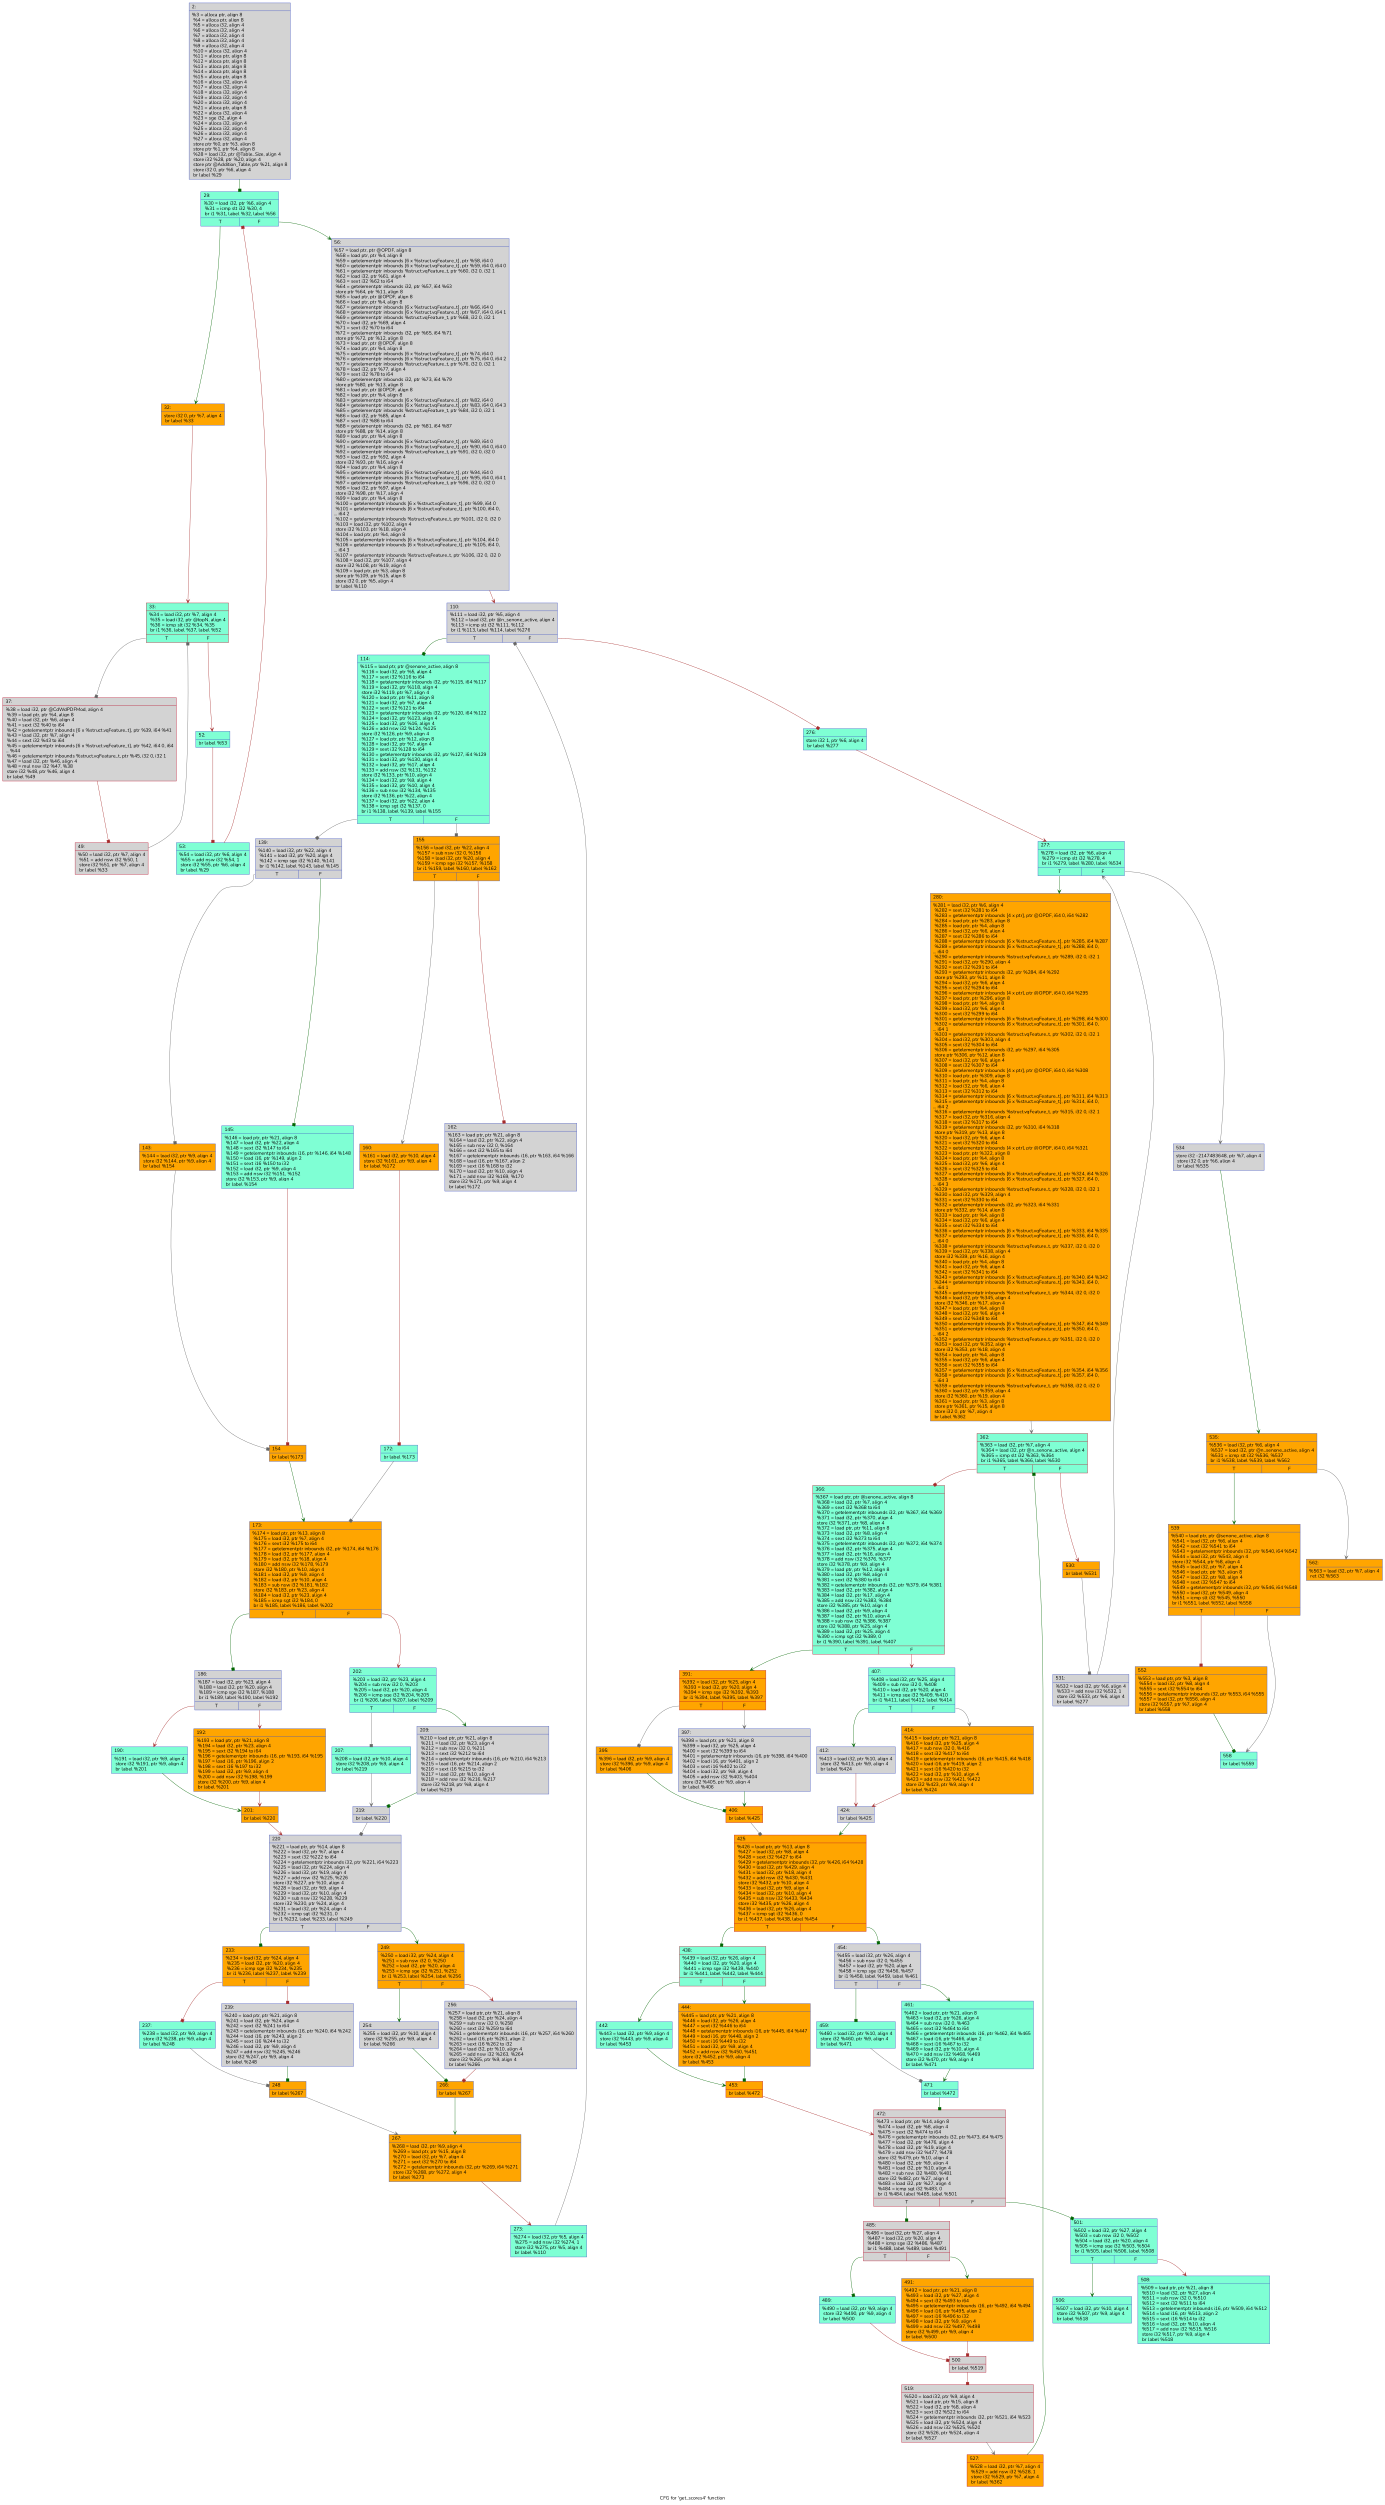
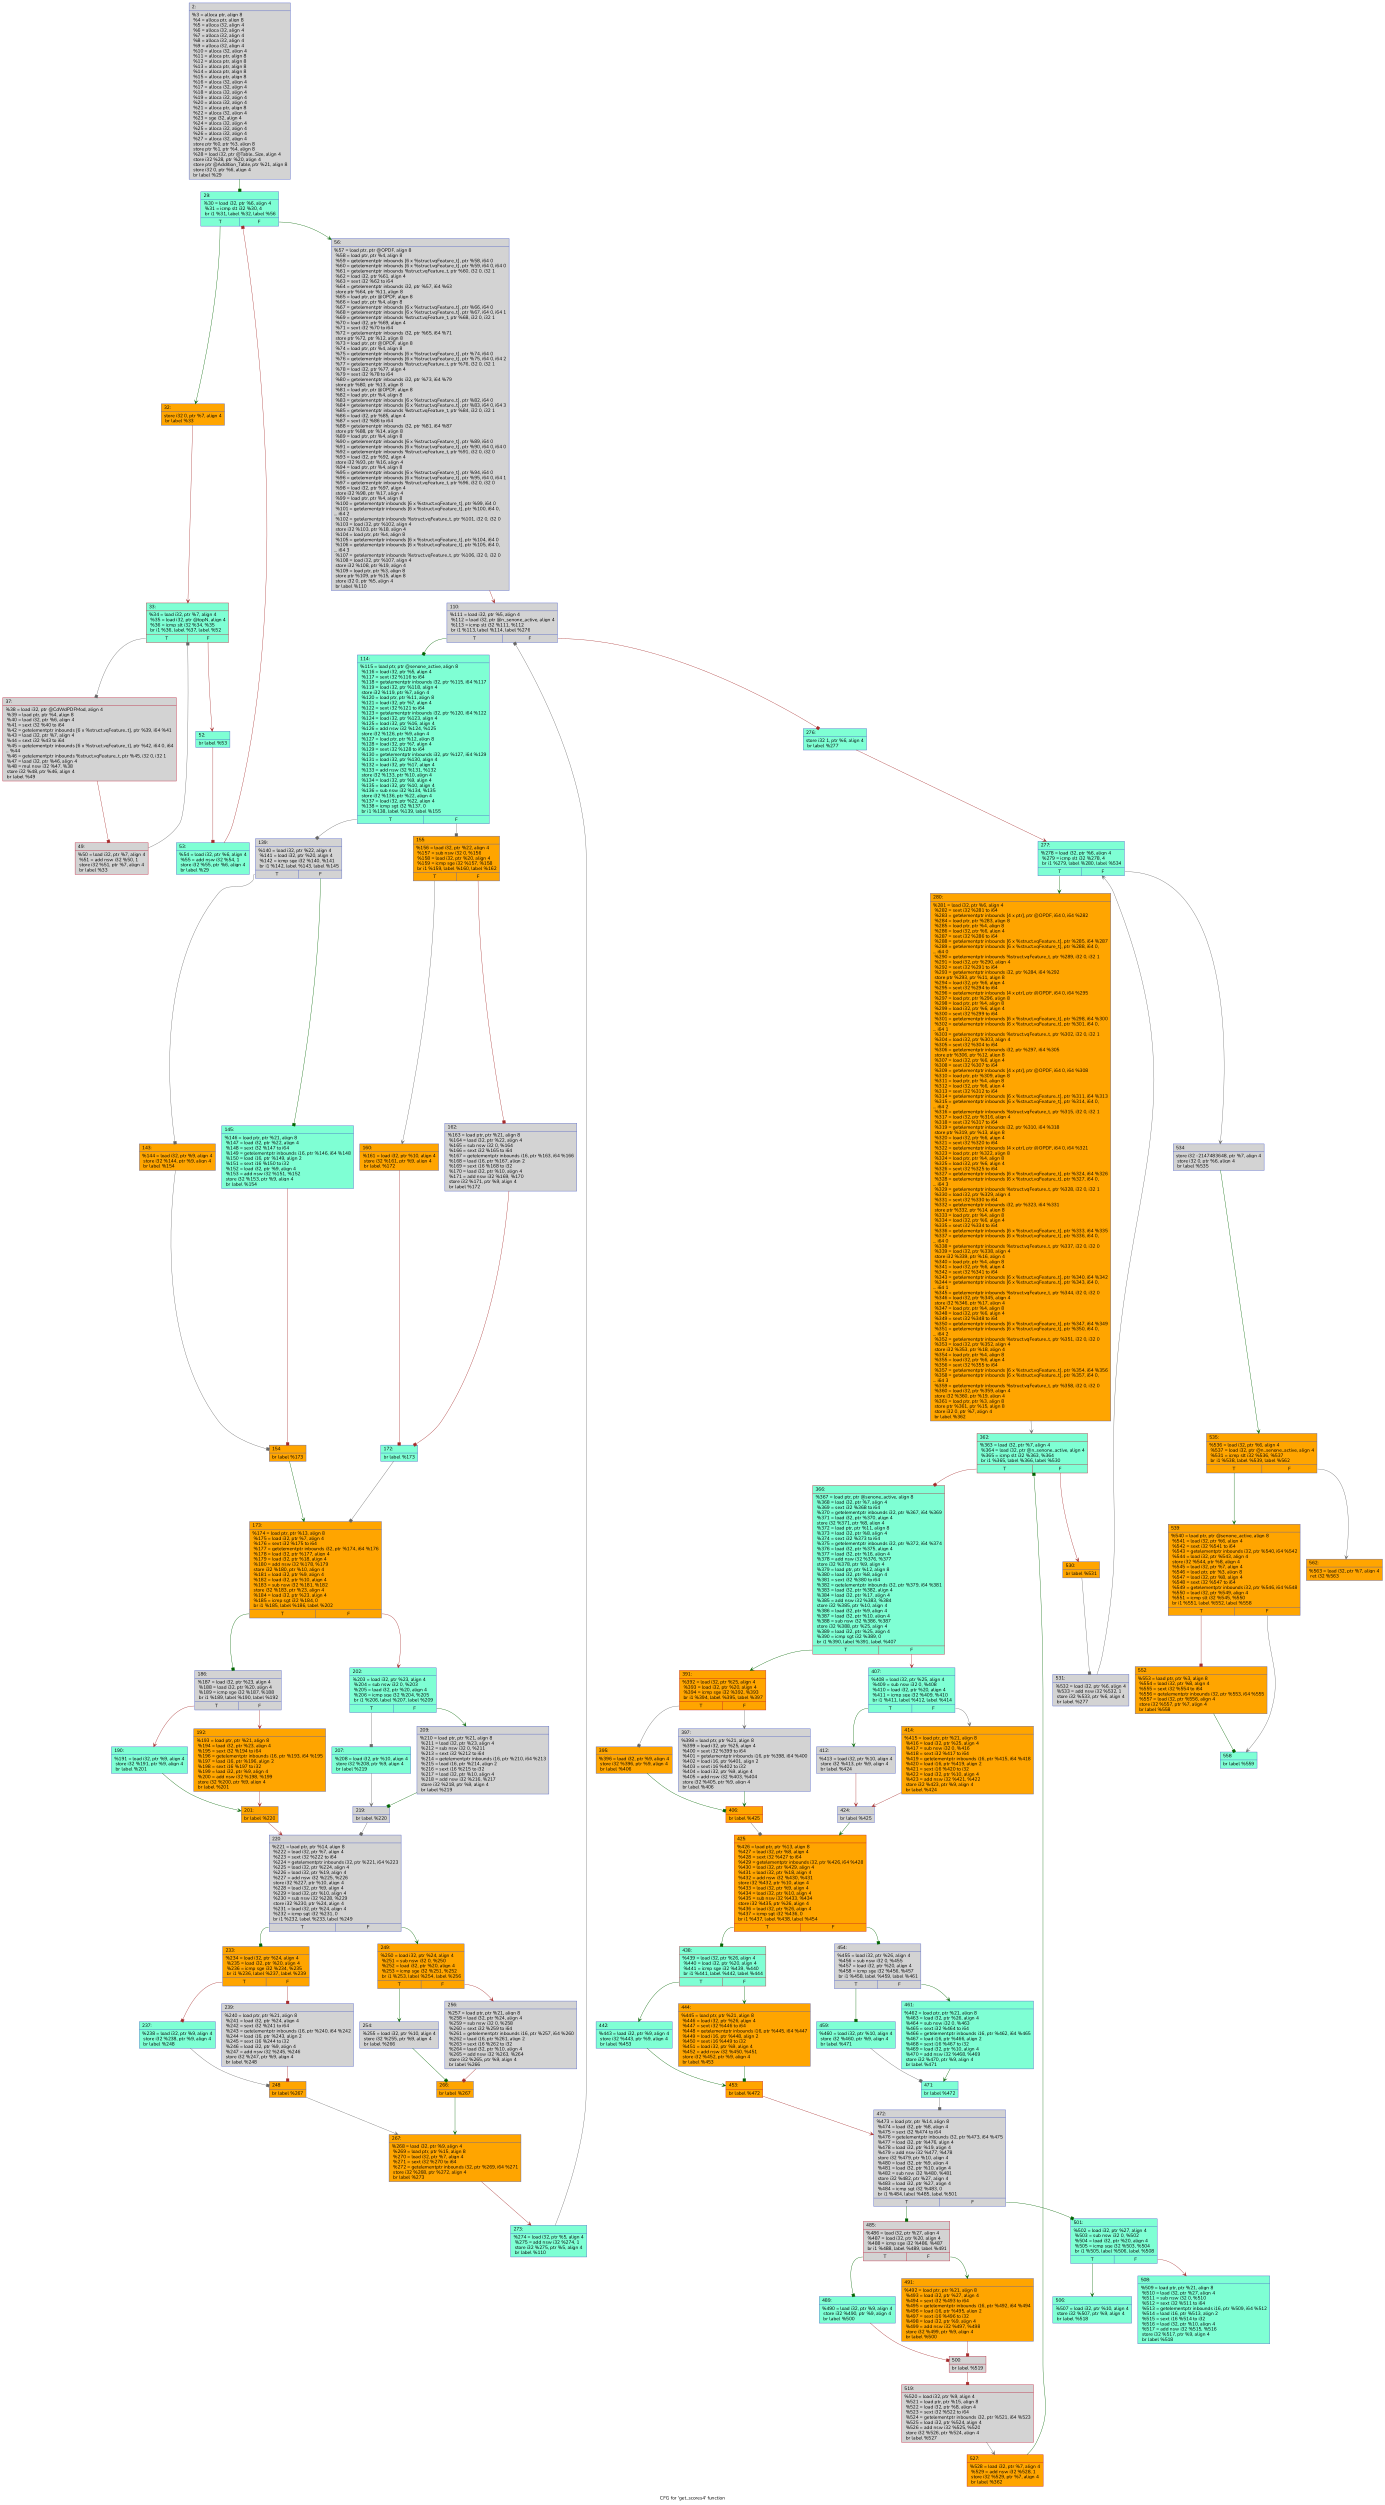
edge "162:" -> "172:": added
edge "239:" -> "248:": color darkgreen -> brown
edge "471:" -> "472:": color darkgreen -> gray40
node "472:": color #b70d28ff -> #3d50c3ff
